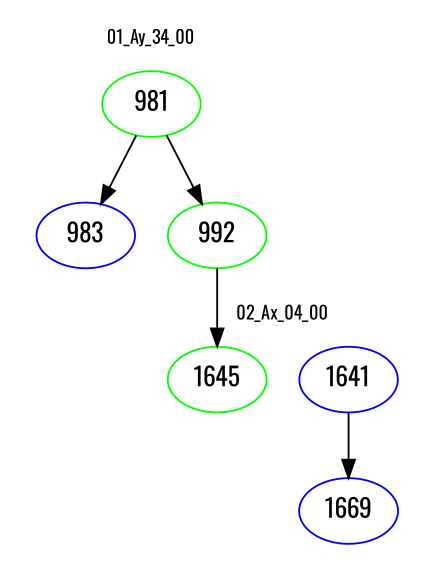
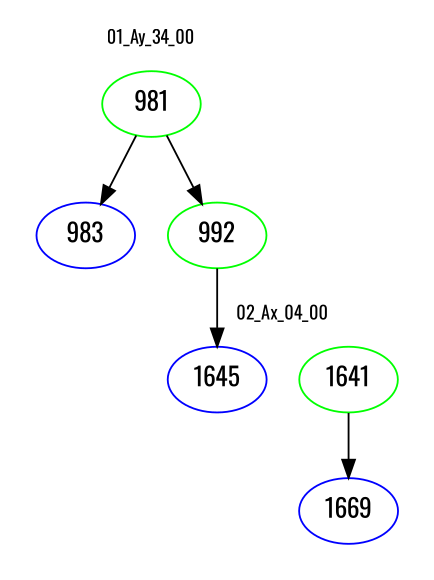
node "1645": color green -> blue
node "1641": color blue -> green
